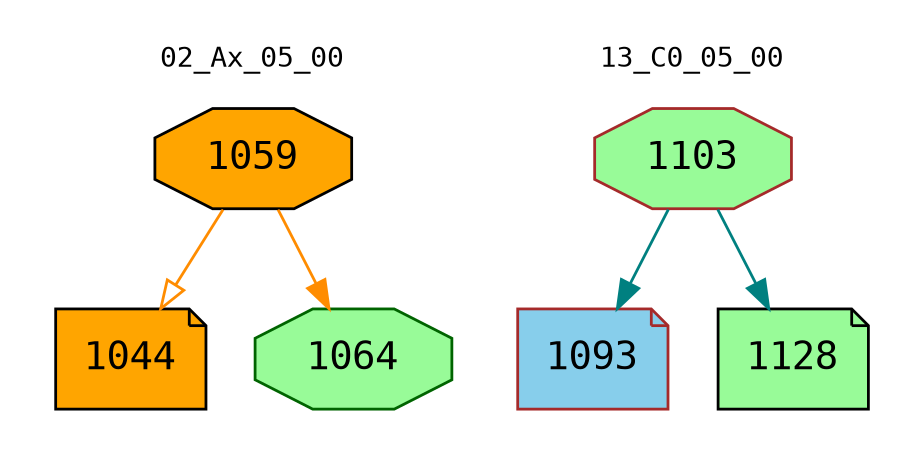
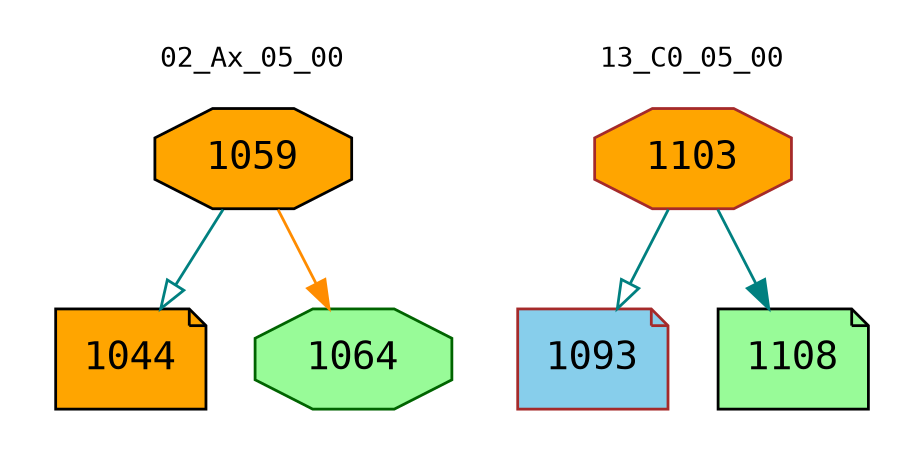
node "1103": fillcolor palegreen -> orange
edge "1103" -> "1093": arrowhead normal -> onormal
edge "1059" -> "1044": color darkorange -> teal
node "1128": label "1128" -> "1108"
